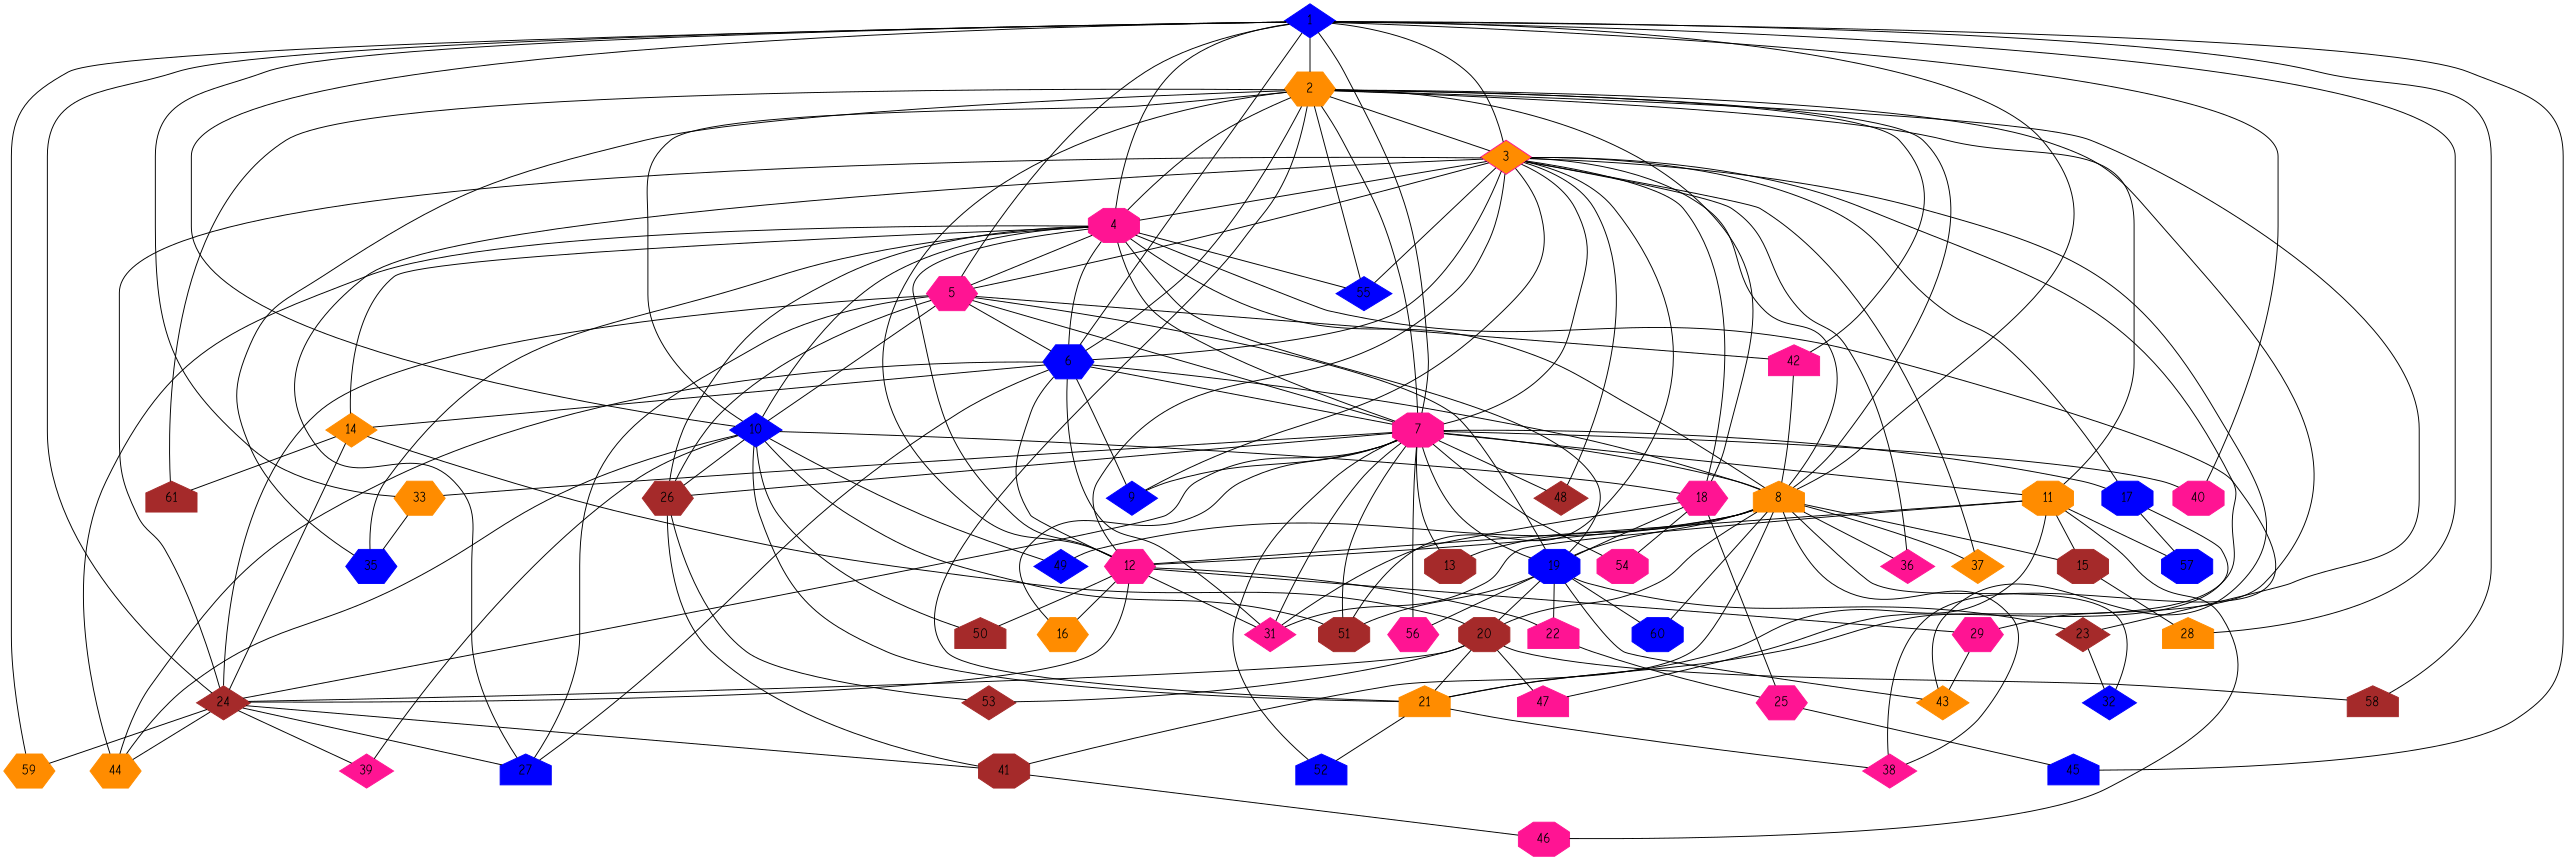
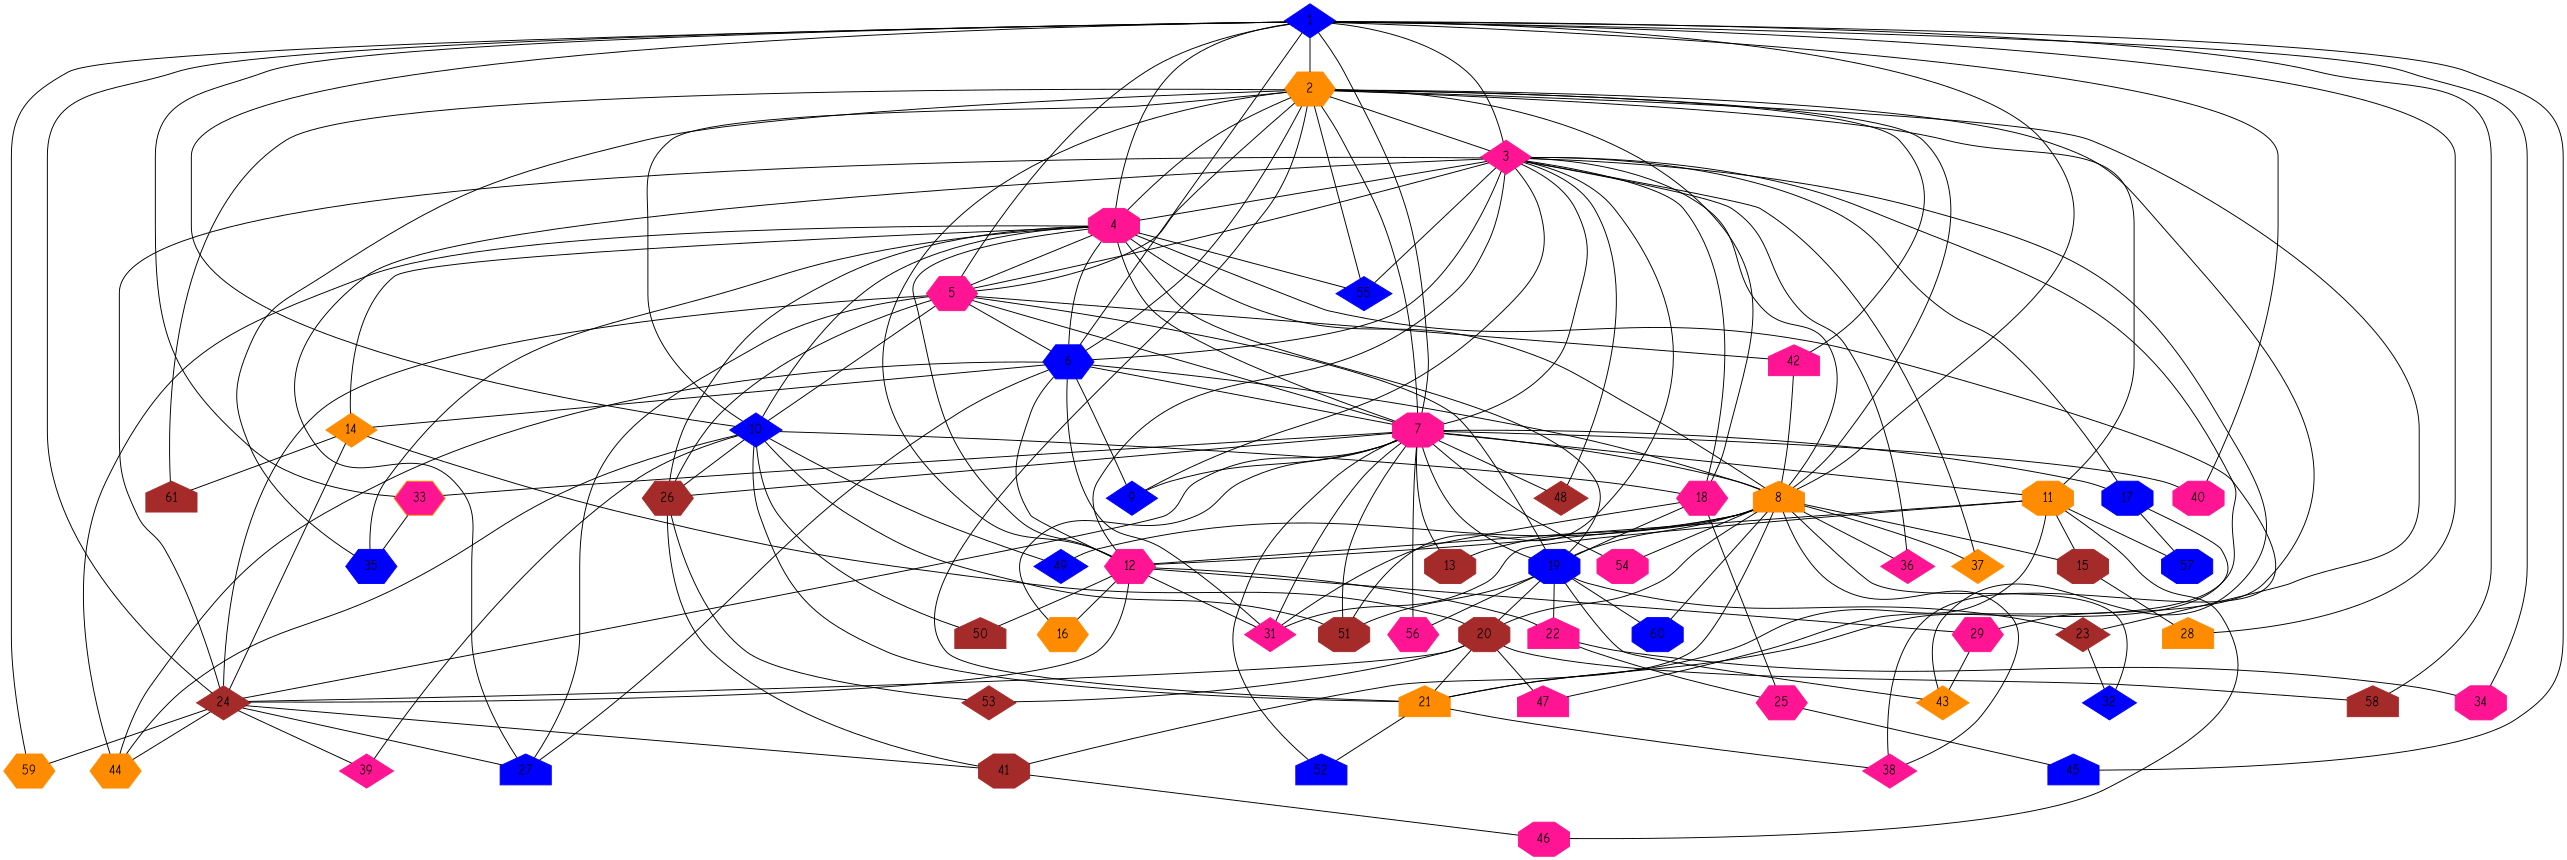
node "3": fillcolor darkorange -> deeppink
edge "2" -- "5": added
node "33": fillcolor darkorange -> deeppink
edge "18" -- "54": now "8" -- "54"
node "34": added
